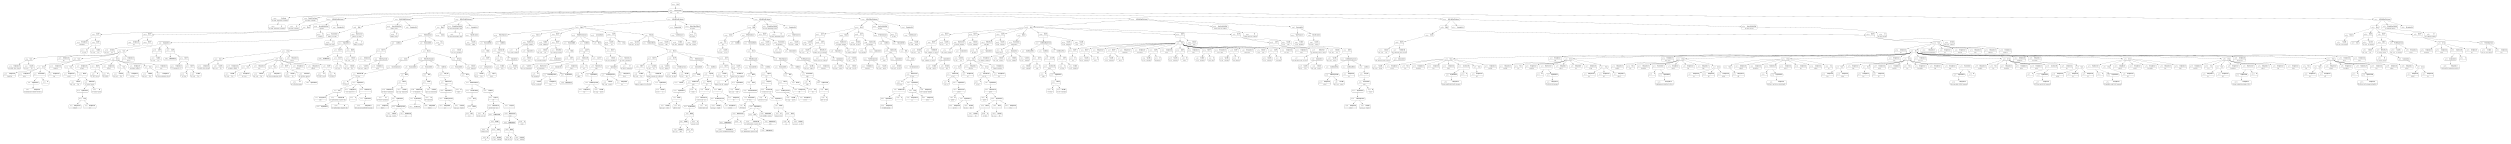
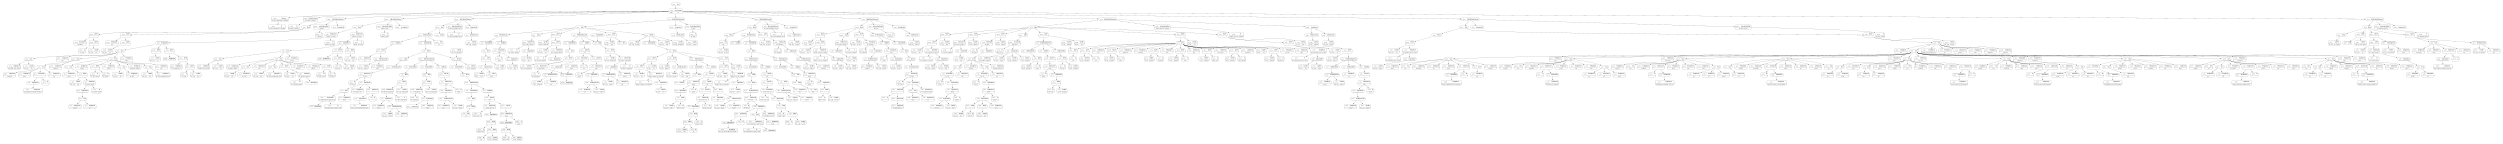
node "142389": added
